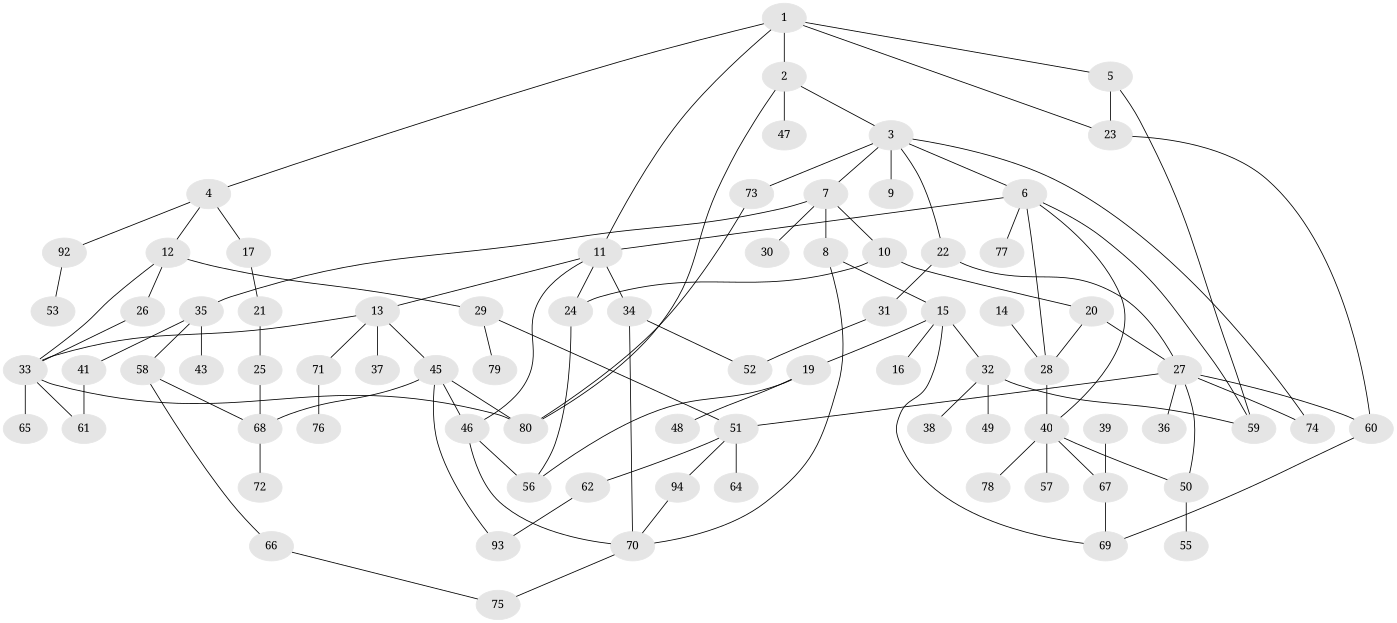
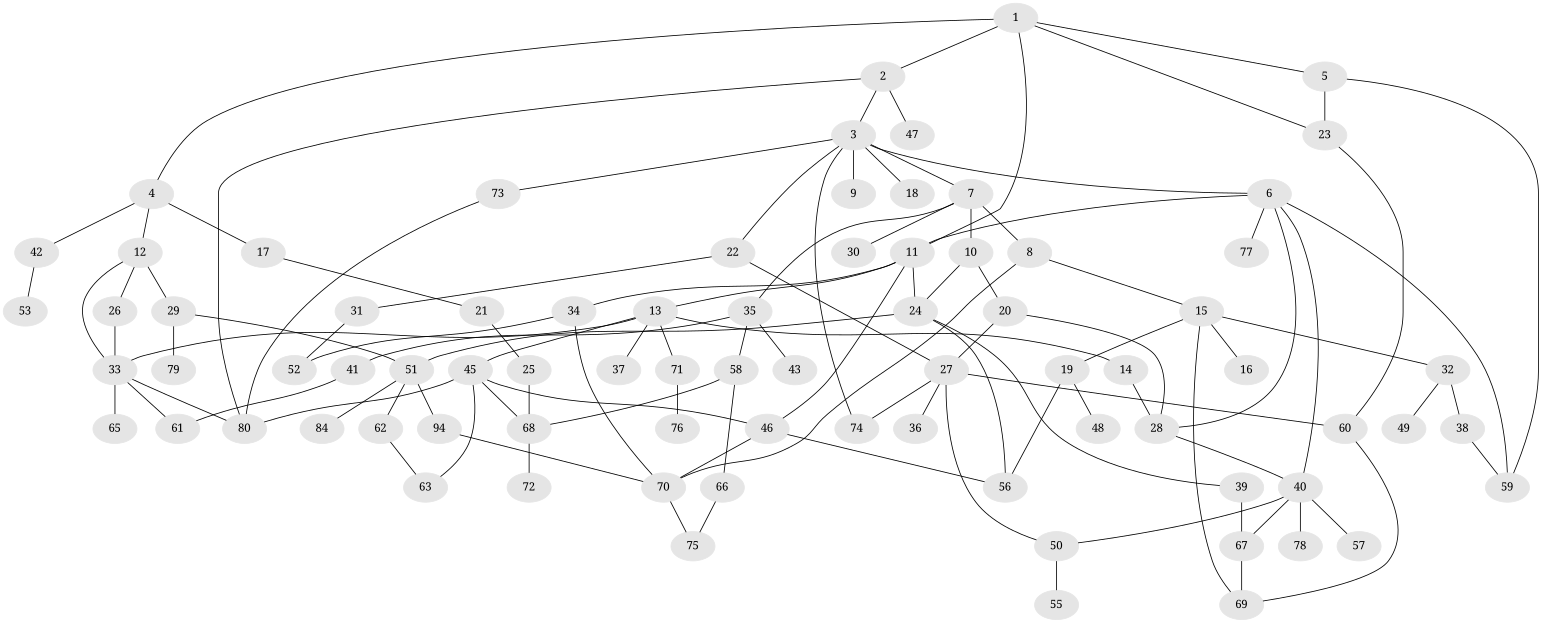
node "18": added
node "92": label "92" -> "42"
edge "13" -- "14": added
edge "27" -- "51": now "24" -- "51"
edge "32" -- "59": now "38" -- "59"
edge "24" -- "39": added
node "64": label "64" -> "84"
node "93": label "93" -> "63"
